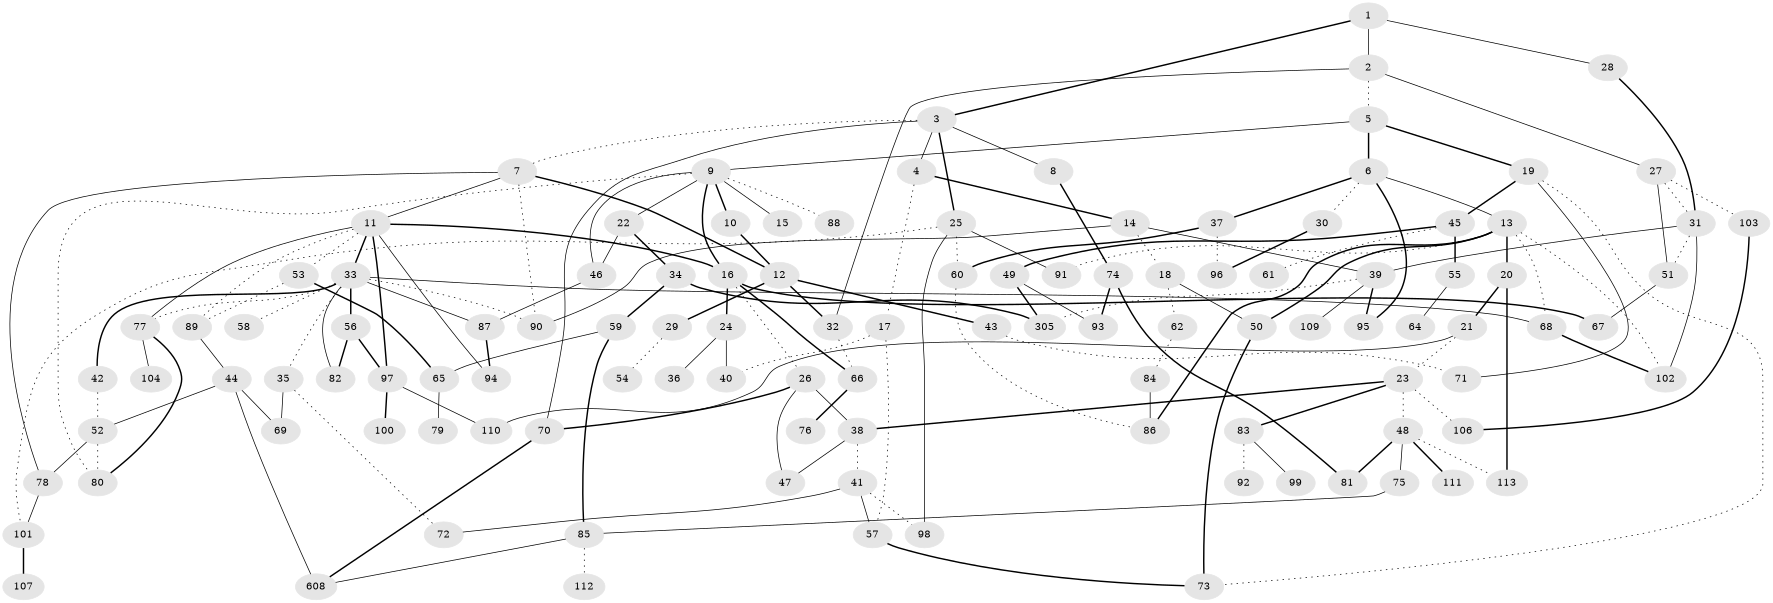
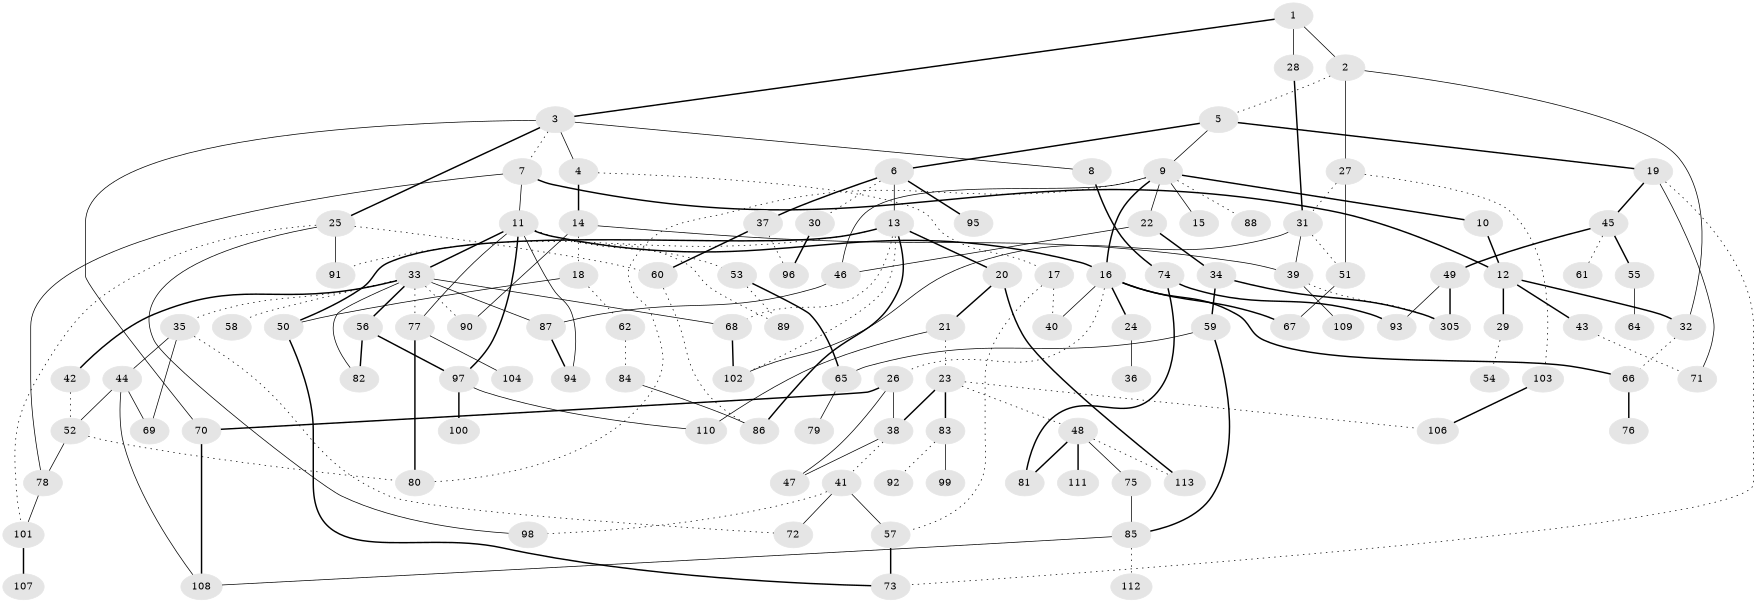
edge "7" -- "90": removed
edge "39" -- "95": removed
edge "89" -- "44": now "35" -- "44"
edge "24" -- "40": now "16" -- "40"
node "608": label "608" -> "108"
